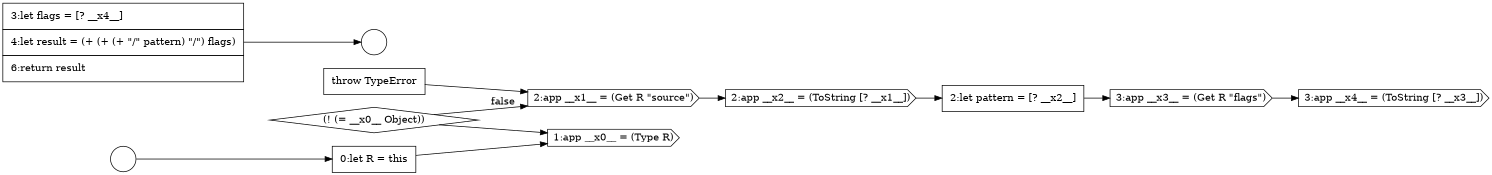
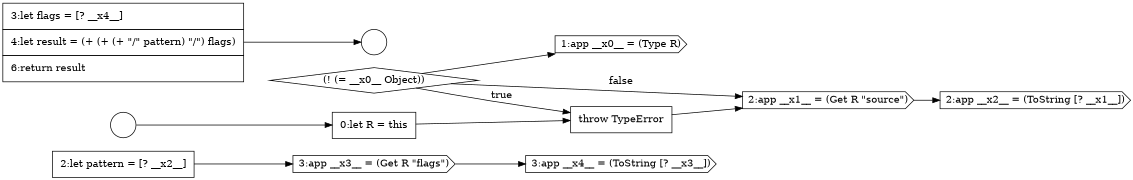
edge "2:app __x2__ = (ToString [? __x1__])" -> "2:let pattern = [? __x2__]": removed
edge "(! (= __x0__ Object))" -> "throw TypeError": added, label "true"
edge "0:let R = this" -> "1:app __x0__ = (Type R)": now "0:let R = this" -> "throw TypeError"
